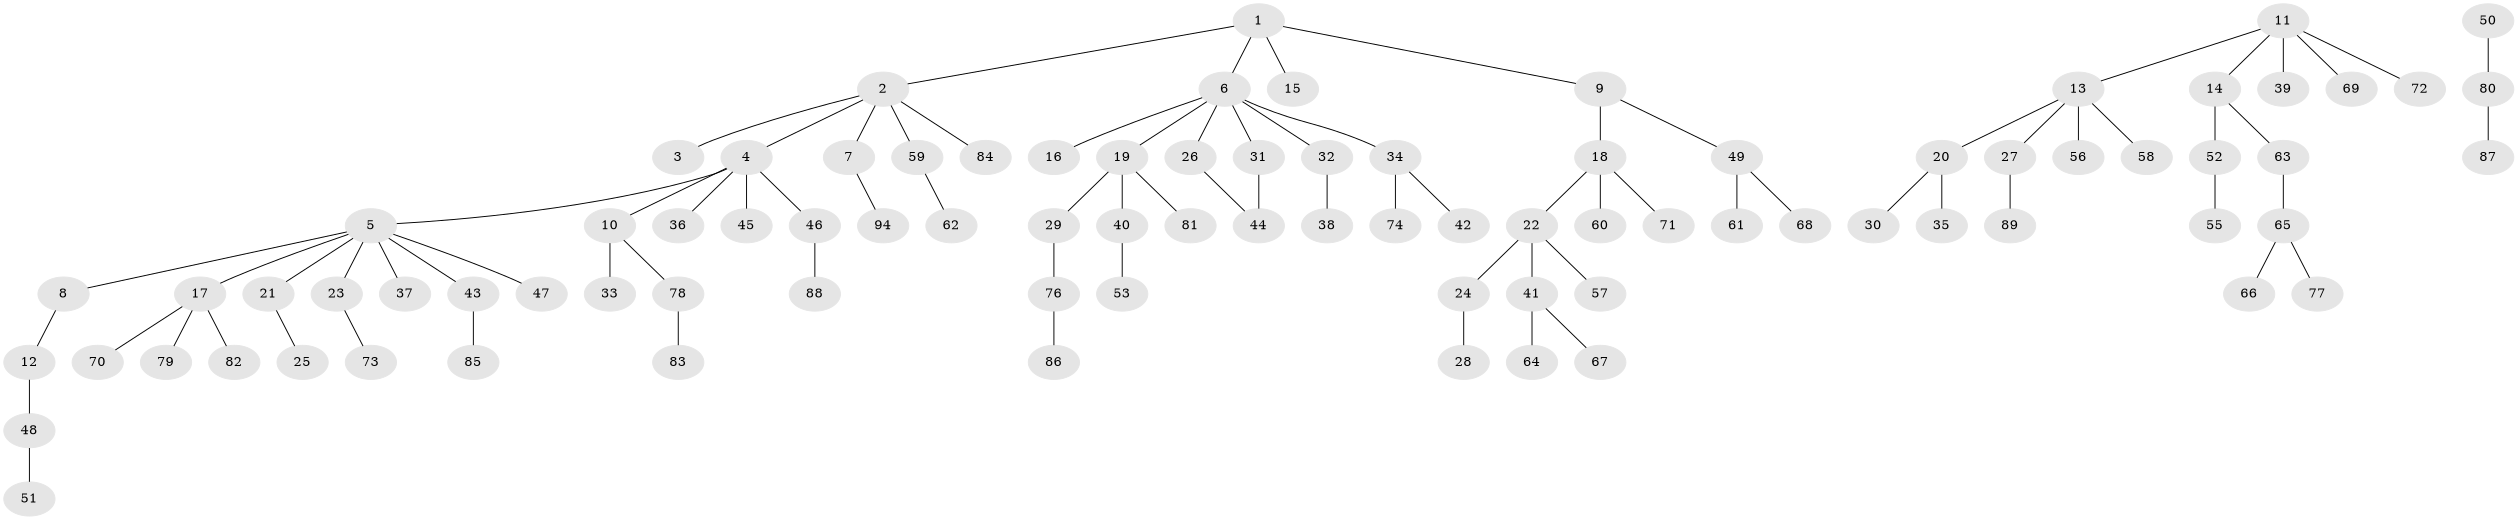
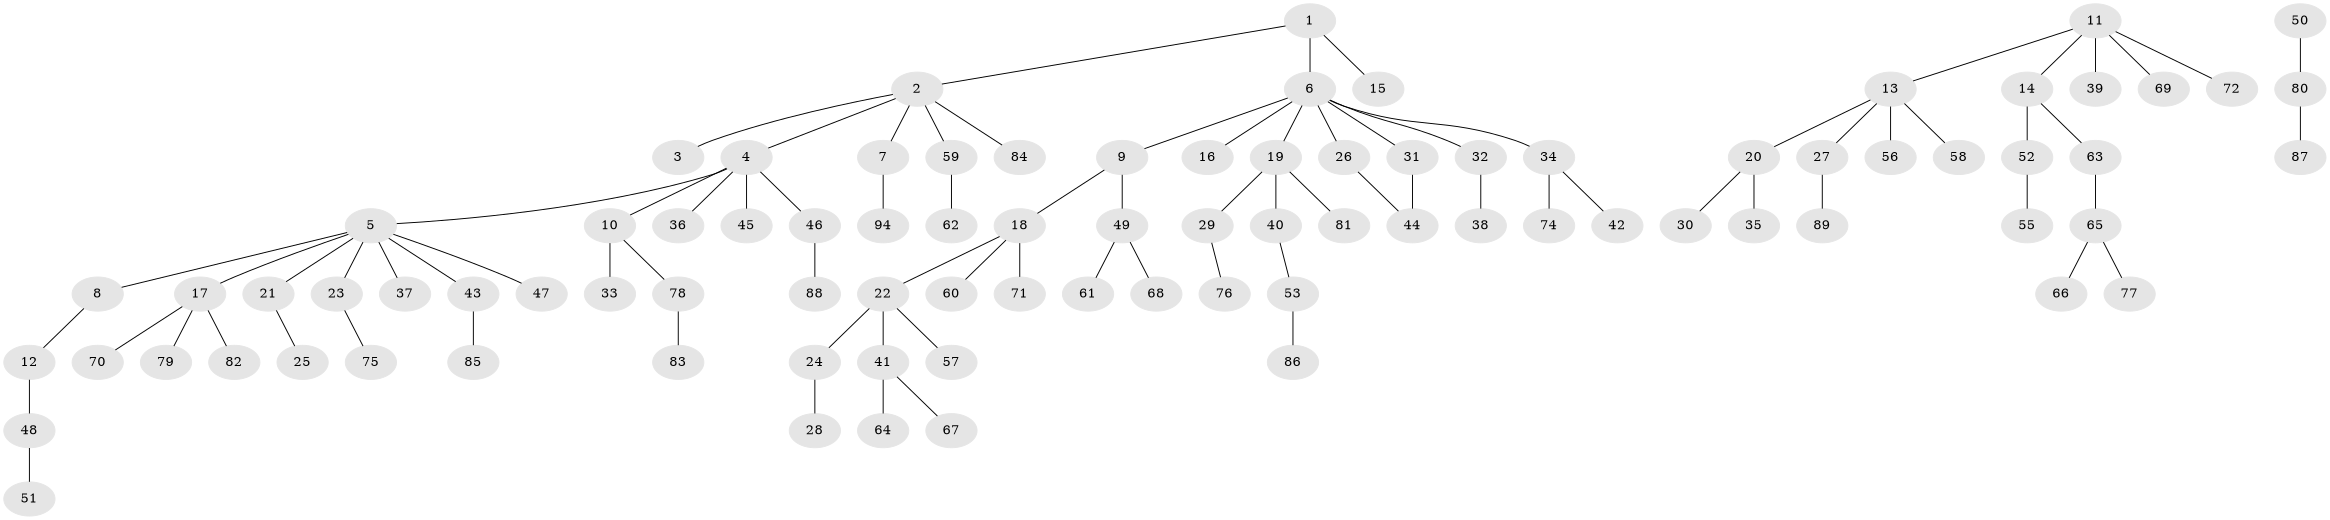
edge "1" -- "9": now "6" -- "9"
edge "76" -- "86": now "53" -- "86"
node "73": label "73" -> "75"
